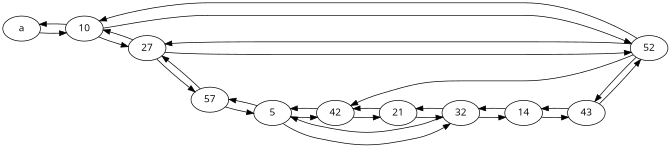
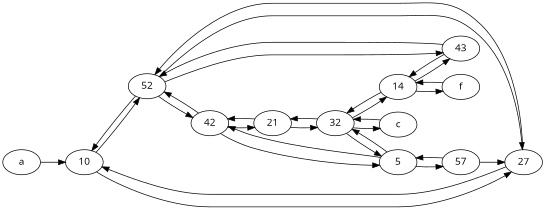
edge "10" -> "a": removed
edge "27" -> "57": removed
node "f": added
edge "42" -> "52": added
node "c": added
